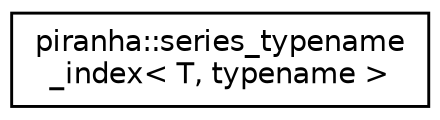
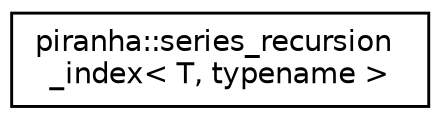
node "piranha::series_typename _index< T, typename >": label "piranha::series_typename _index< T, typename >" -> "piranha::series_recursion _index< T, typename >"
